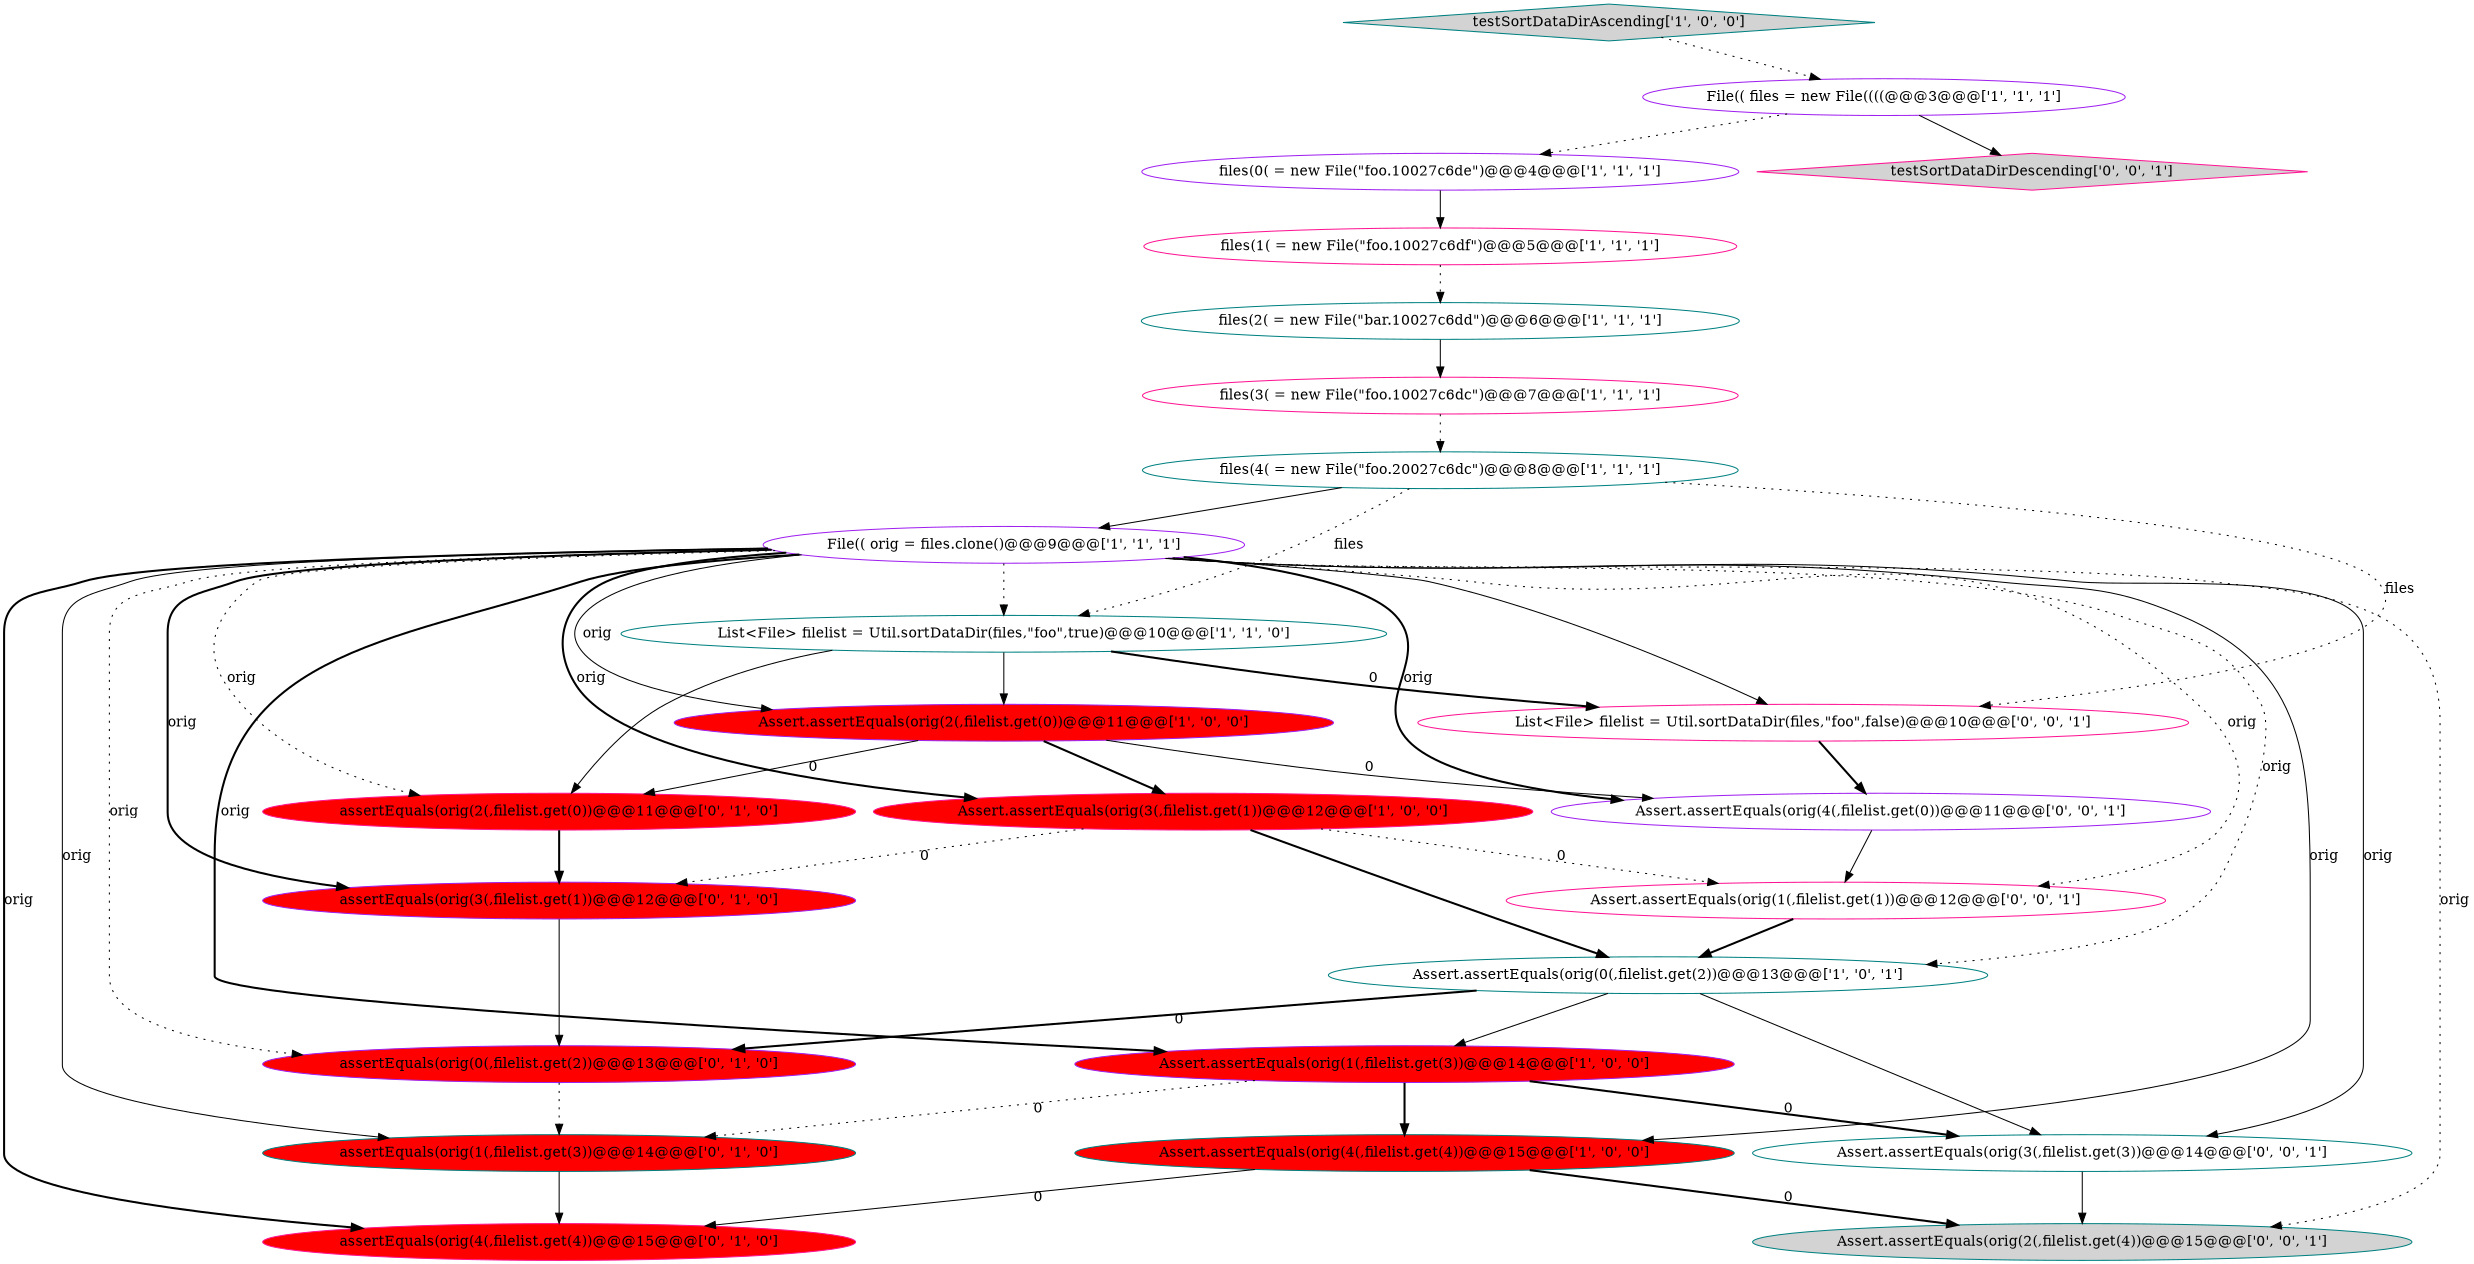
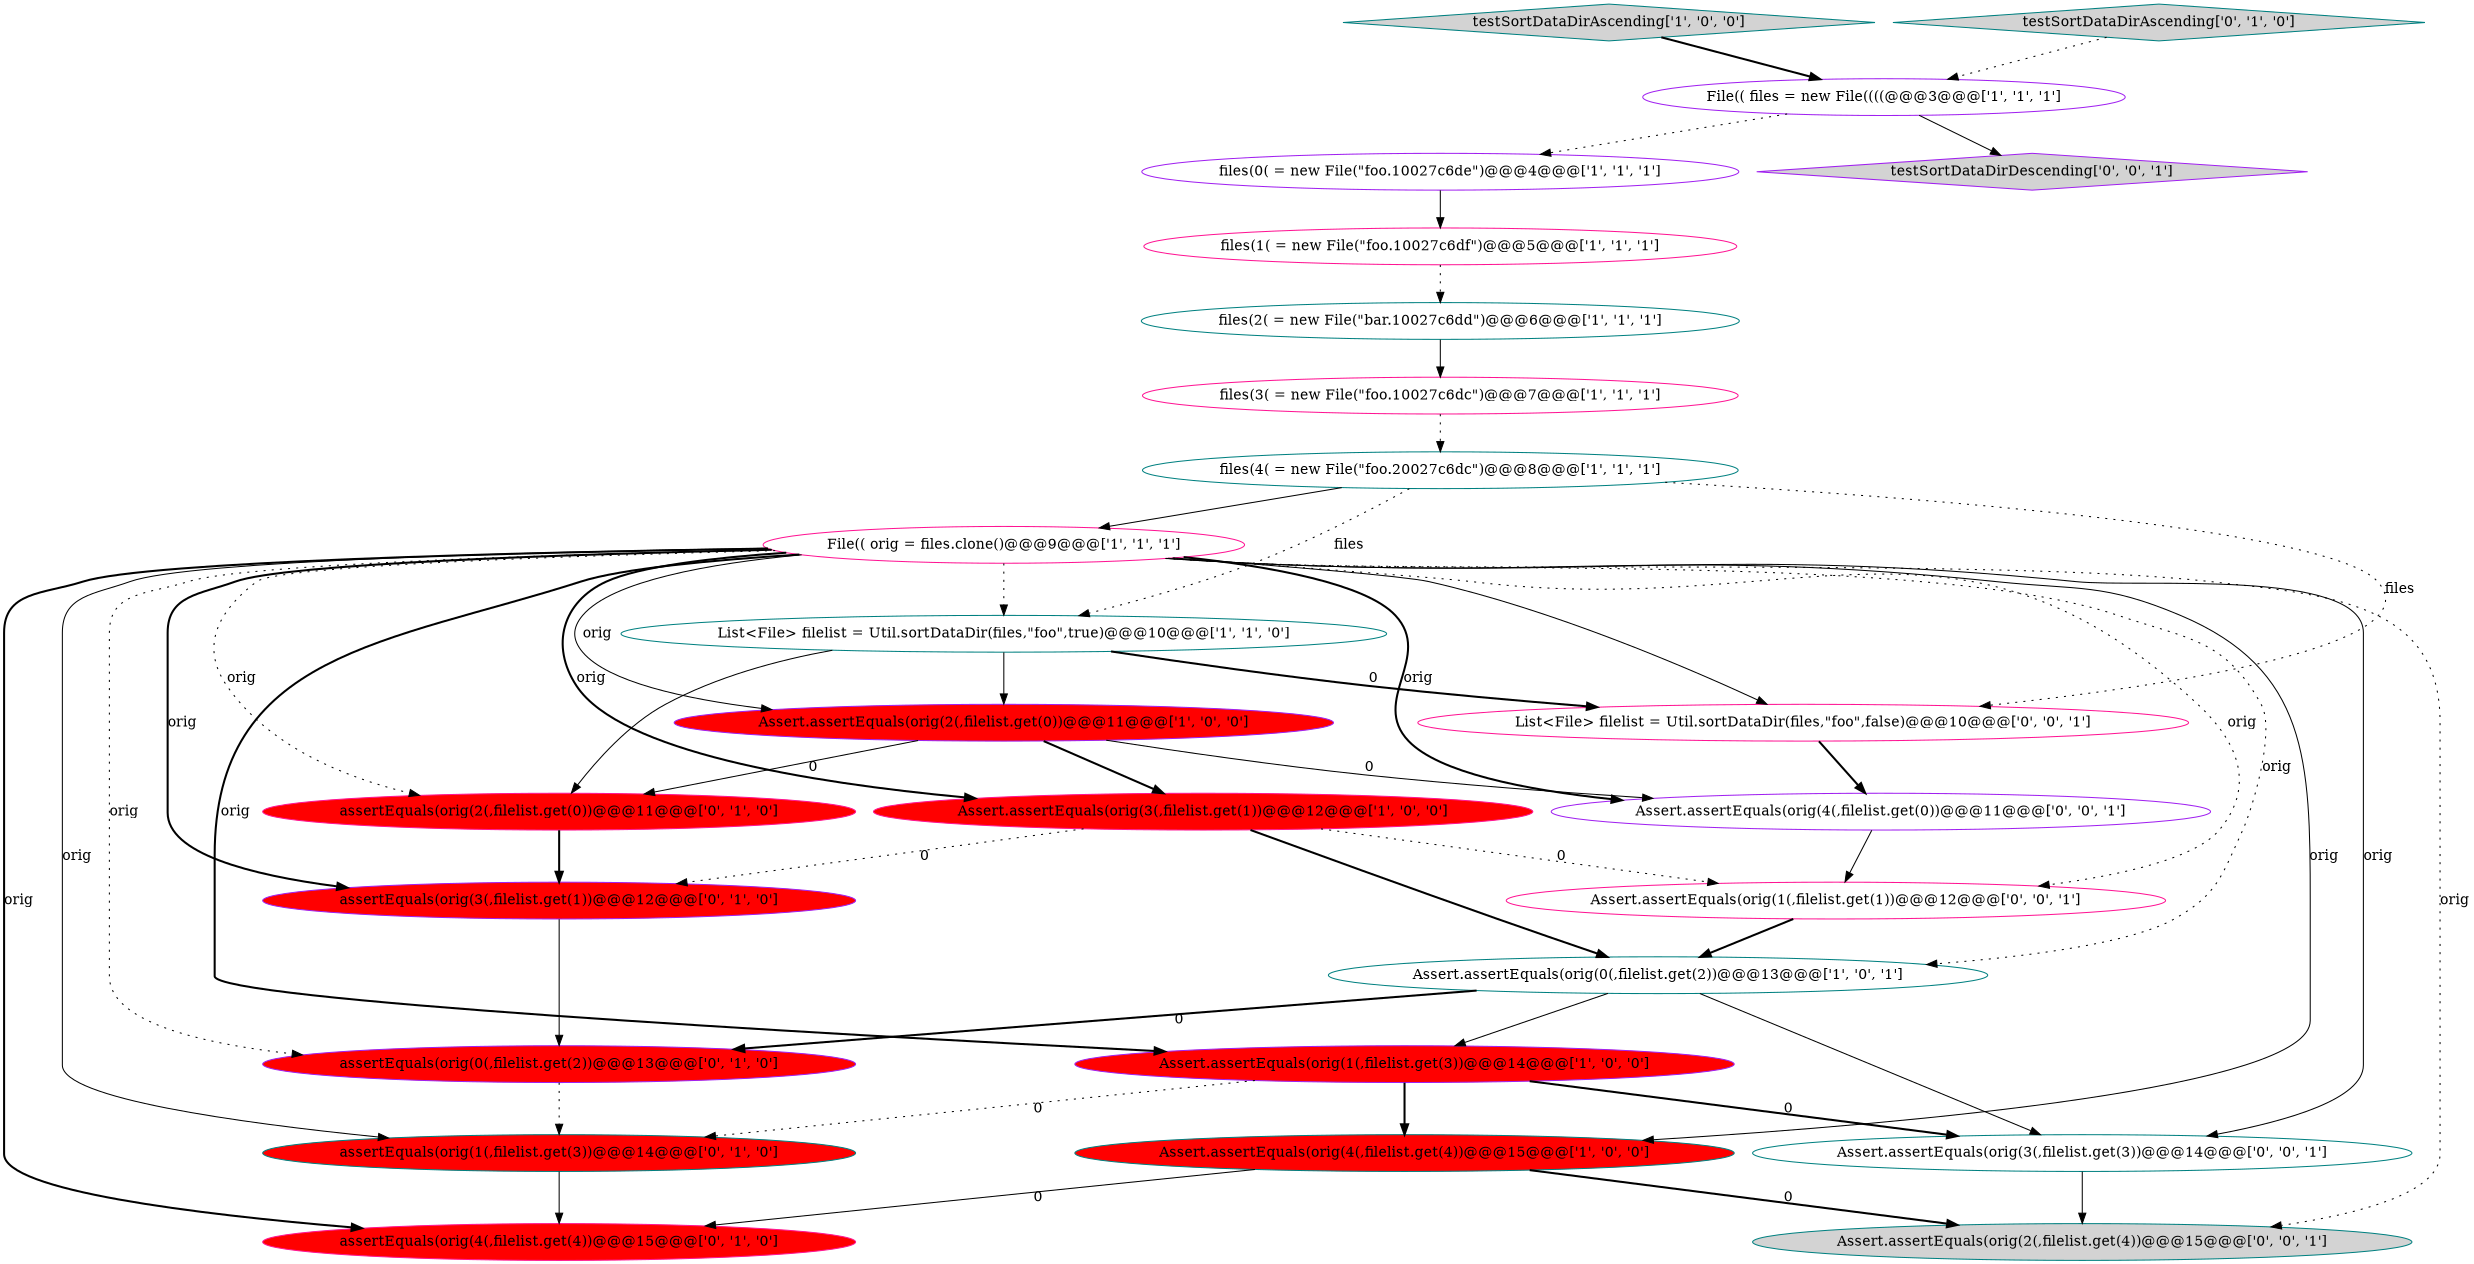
node "testSortDataDirAscending['0', '1', '0']": added
edge "testSortDataDirAscending['1', '0', '0']" -> "File(( files = new File((((@@@3@@@['1', '1', '1']": style dotted -> bold
node "testSortDataDirDescending['0', '0', '1']": color deeppink -> purple
node "File(( orig = files.clone()@@@9@@@['1', '1', '1']": color purple -> deeppink
